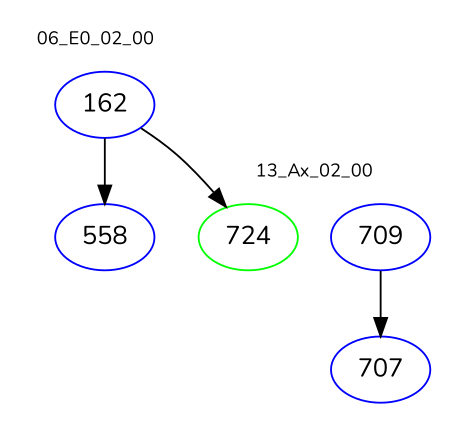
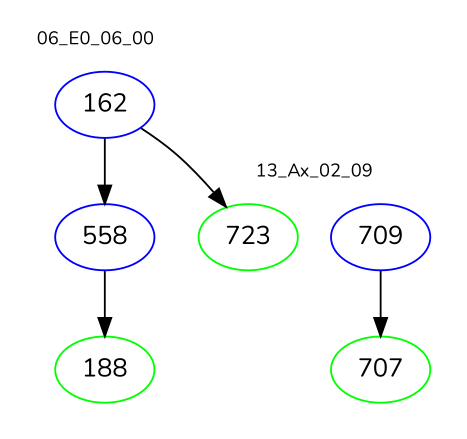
cluster "06_E0_02_00": label "06_E0_02_00" -> "06_E0_06_00"
cluster "13_Ax_02_00": label "13_Ax_02_00" -> "13_Ax_02_09"
node "724": label "724" -> "723"
node "188": added
node "707": color blue -> green
